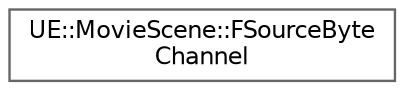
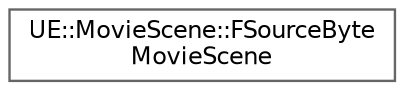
node "UE::MovieScene::FSourceByte Channel": label "UE::MovieScene::FSourceByte Channel" -> "UE::MovieScene::FSourceByte MovieScene"
